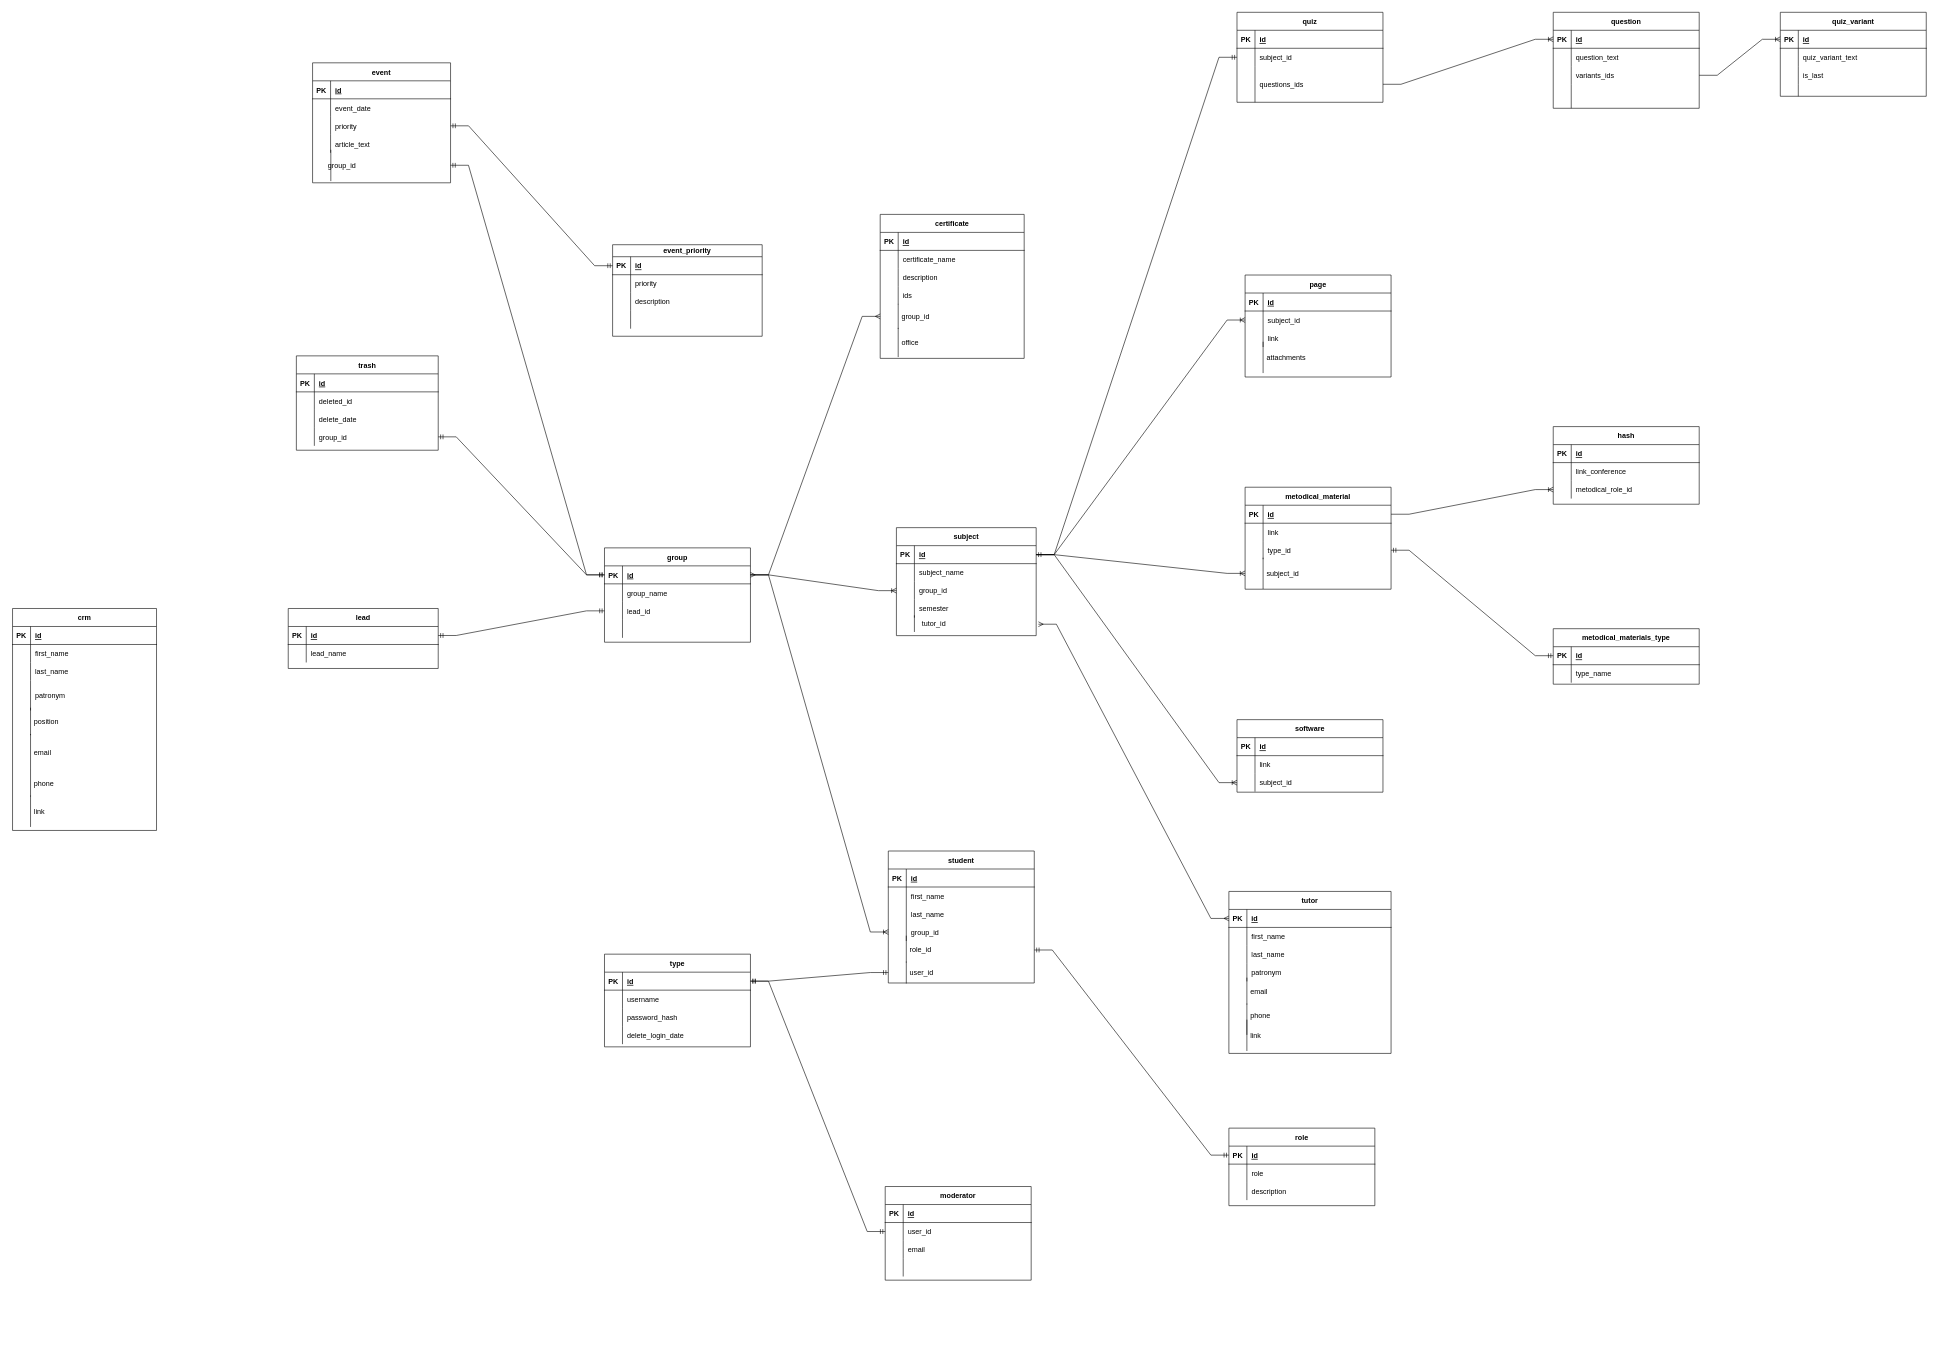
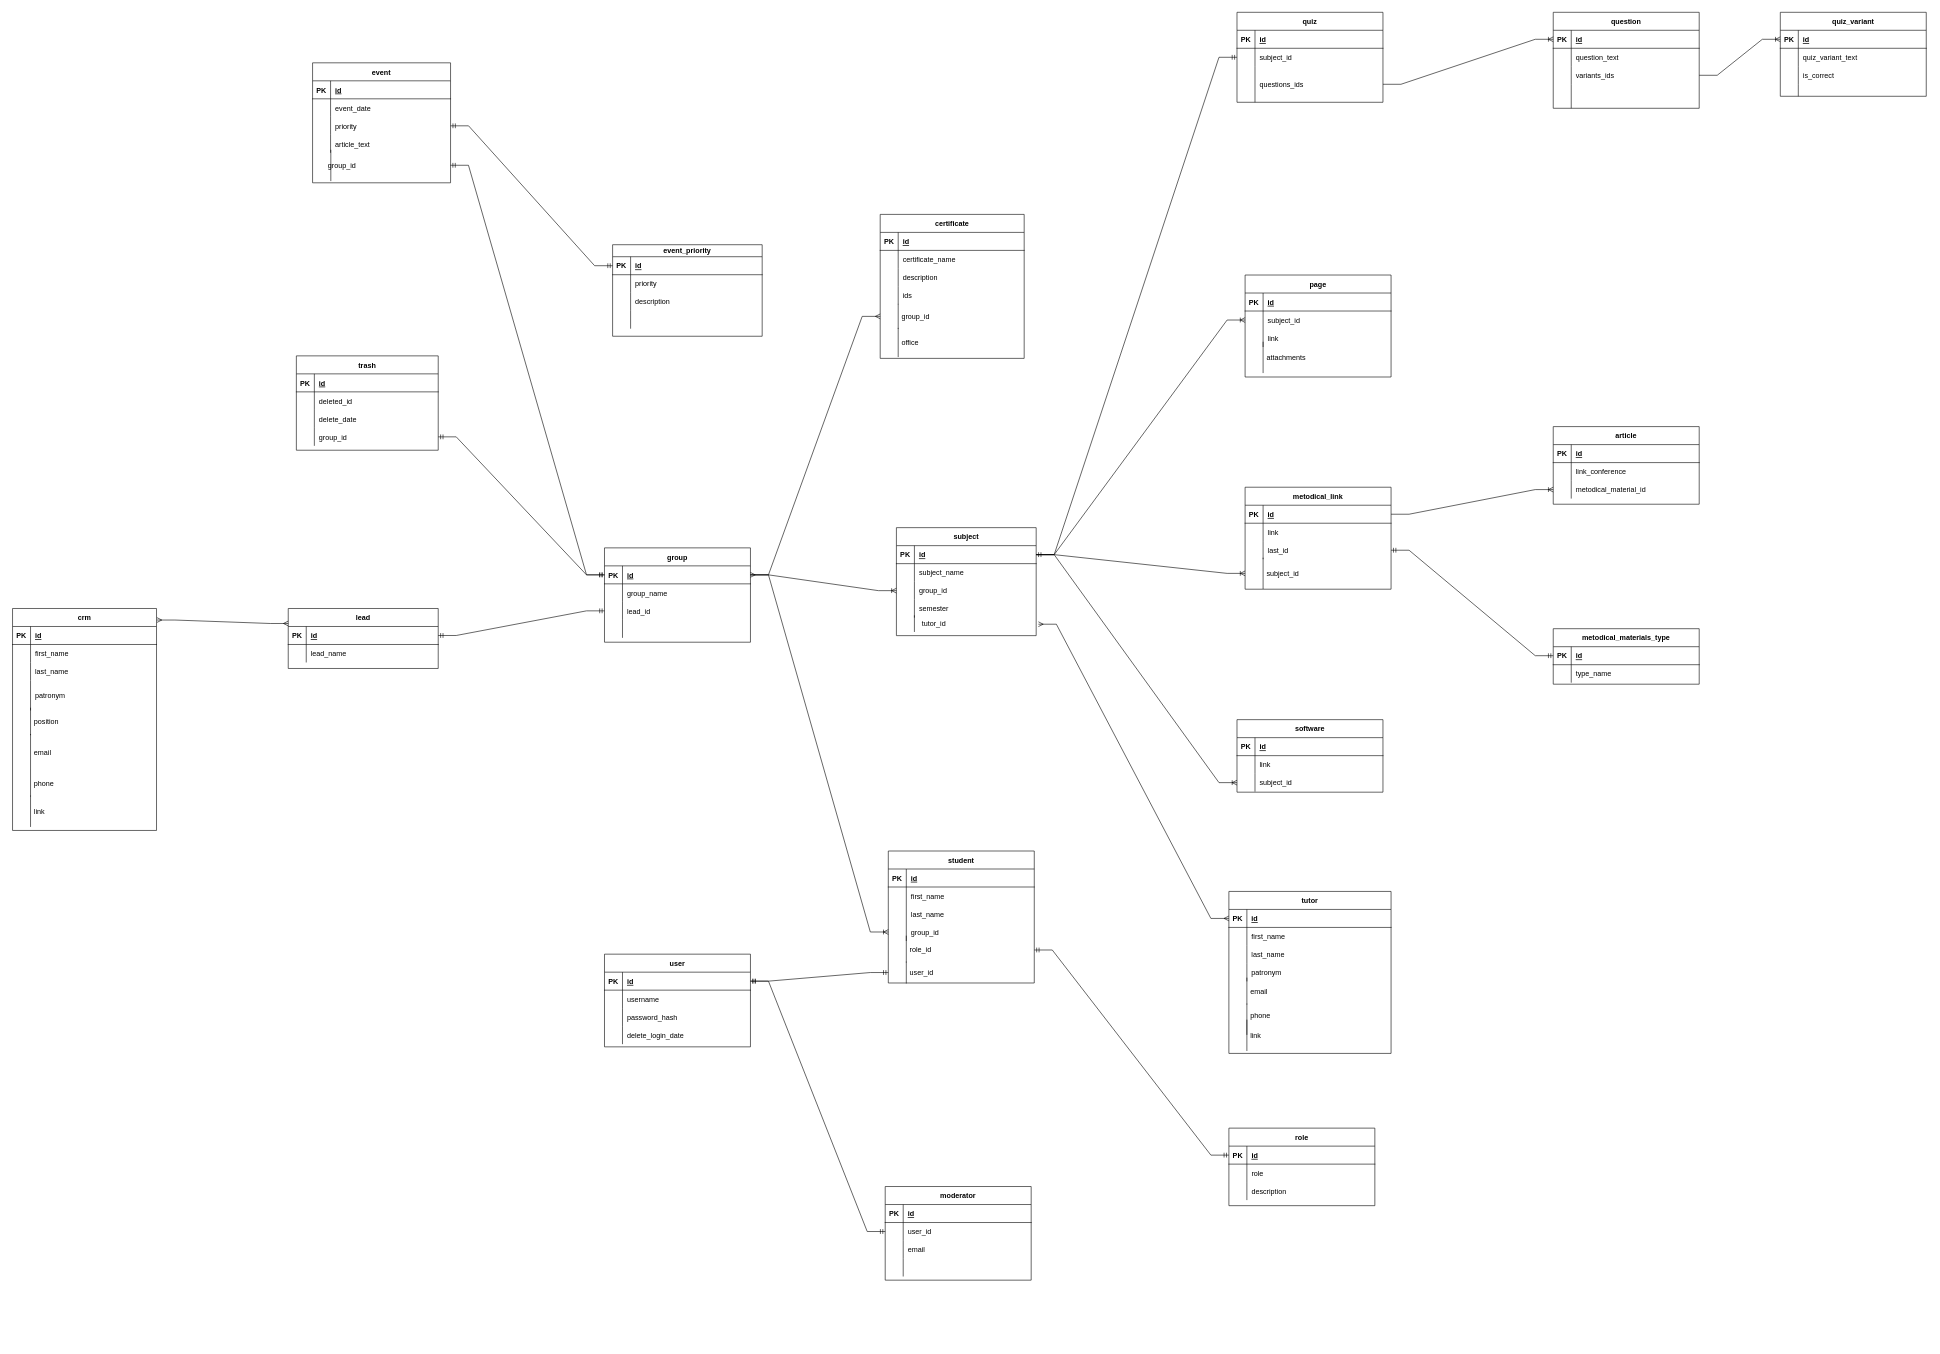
node "is_last": label "is_last" -> "is_correct"
node "hash": label "hash" -> "article"
node "metodical_role_id": label "metodical_role_id" -> "metodical_material_id"
node "metodical_material": label "metodical_material" -> "metodical_link"
node "type_id": label "type_id" -> "last_id"
edge "lead" -- "crm": added
node "type": label "type" -> "user"
